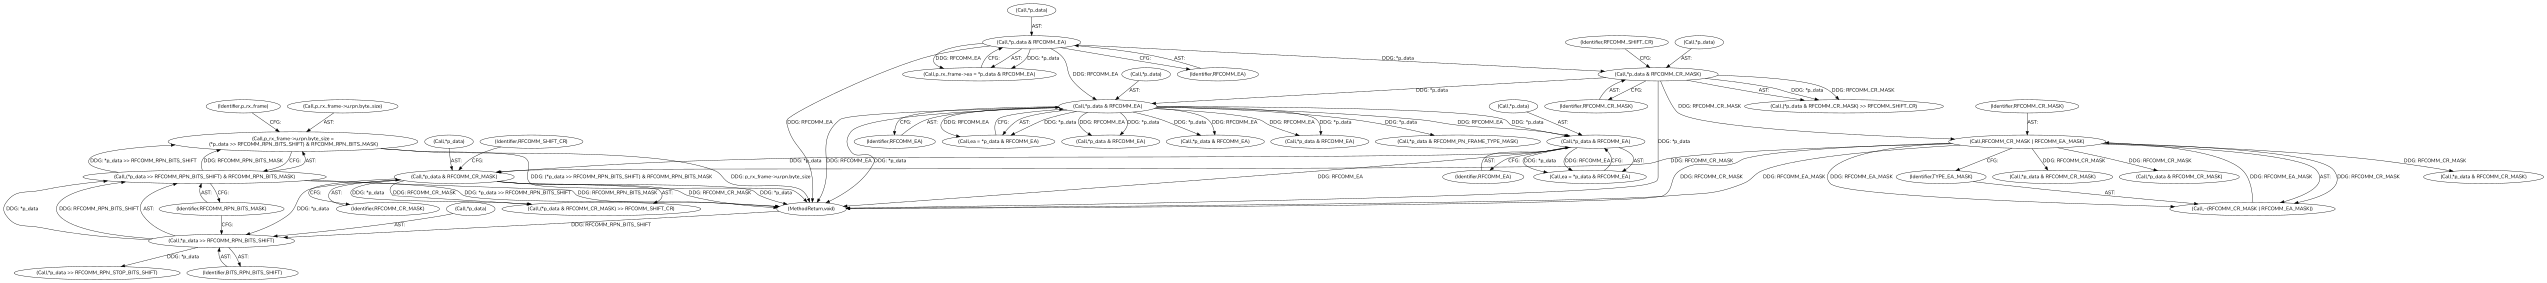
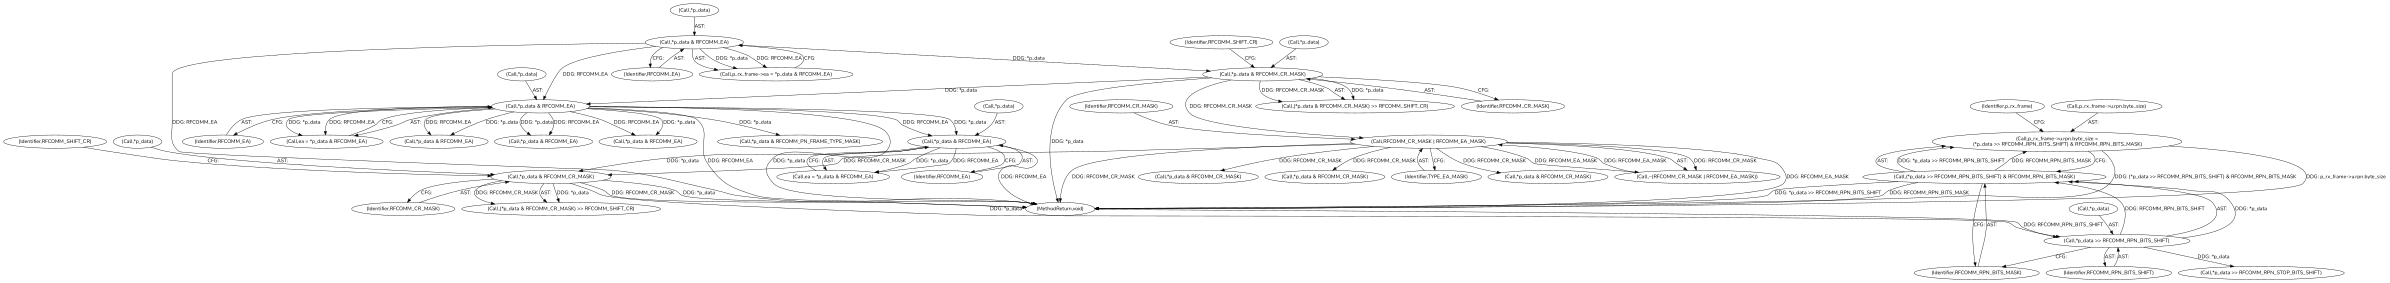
edge "(Identifier,TYPE_EA_MASK)" -> "(Call,~(RFCOMM_CR_MASK | RFCOMM_EA_MASK))": now "(Identifier,TYPE_EA_MASK)" -> "(Call,RFCOMM_CR_MASK | RFCOMM_EA_MASK)"
edge "(Identifier,RFCOMM_RPN_BITS_MASK)" -> "(Call,*p_data >> RFCOMM_RPN_BITS_SHIFT)": reversed
node "(Identifier,BITS_RPN_BITS_SHIFT)": label "(Identifier,BITS_RPN_BITS_SHIFT)" -> "(Identifier,RFCOMM_RPN_BITS_SHIFT)"
